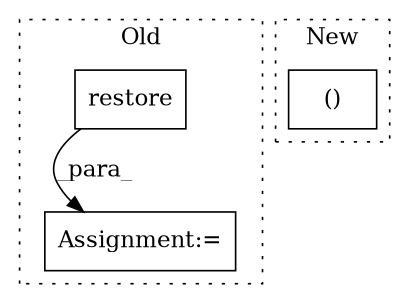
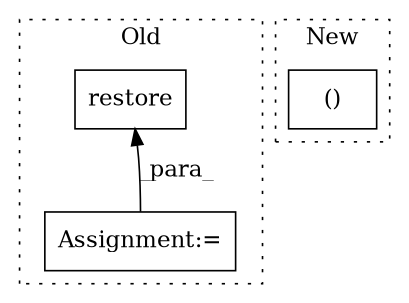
edge "restore" -> "Assignment:=": reversed
